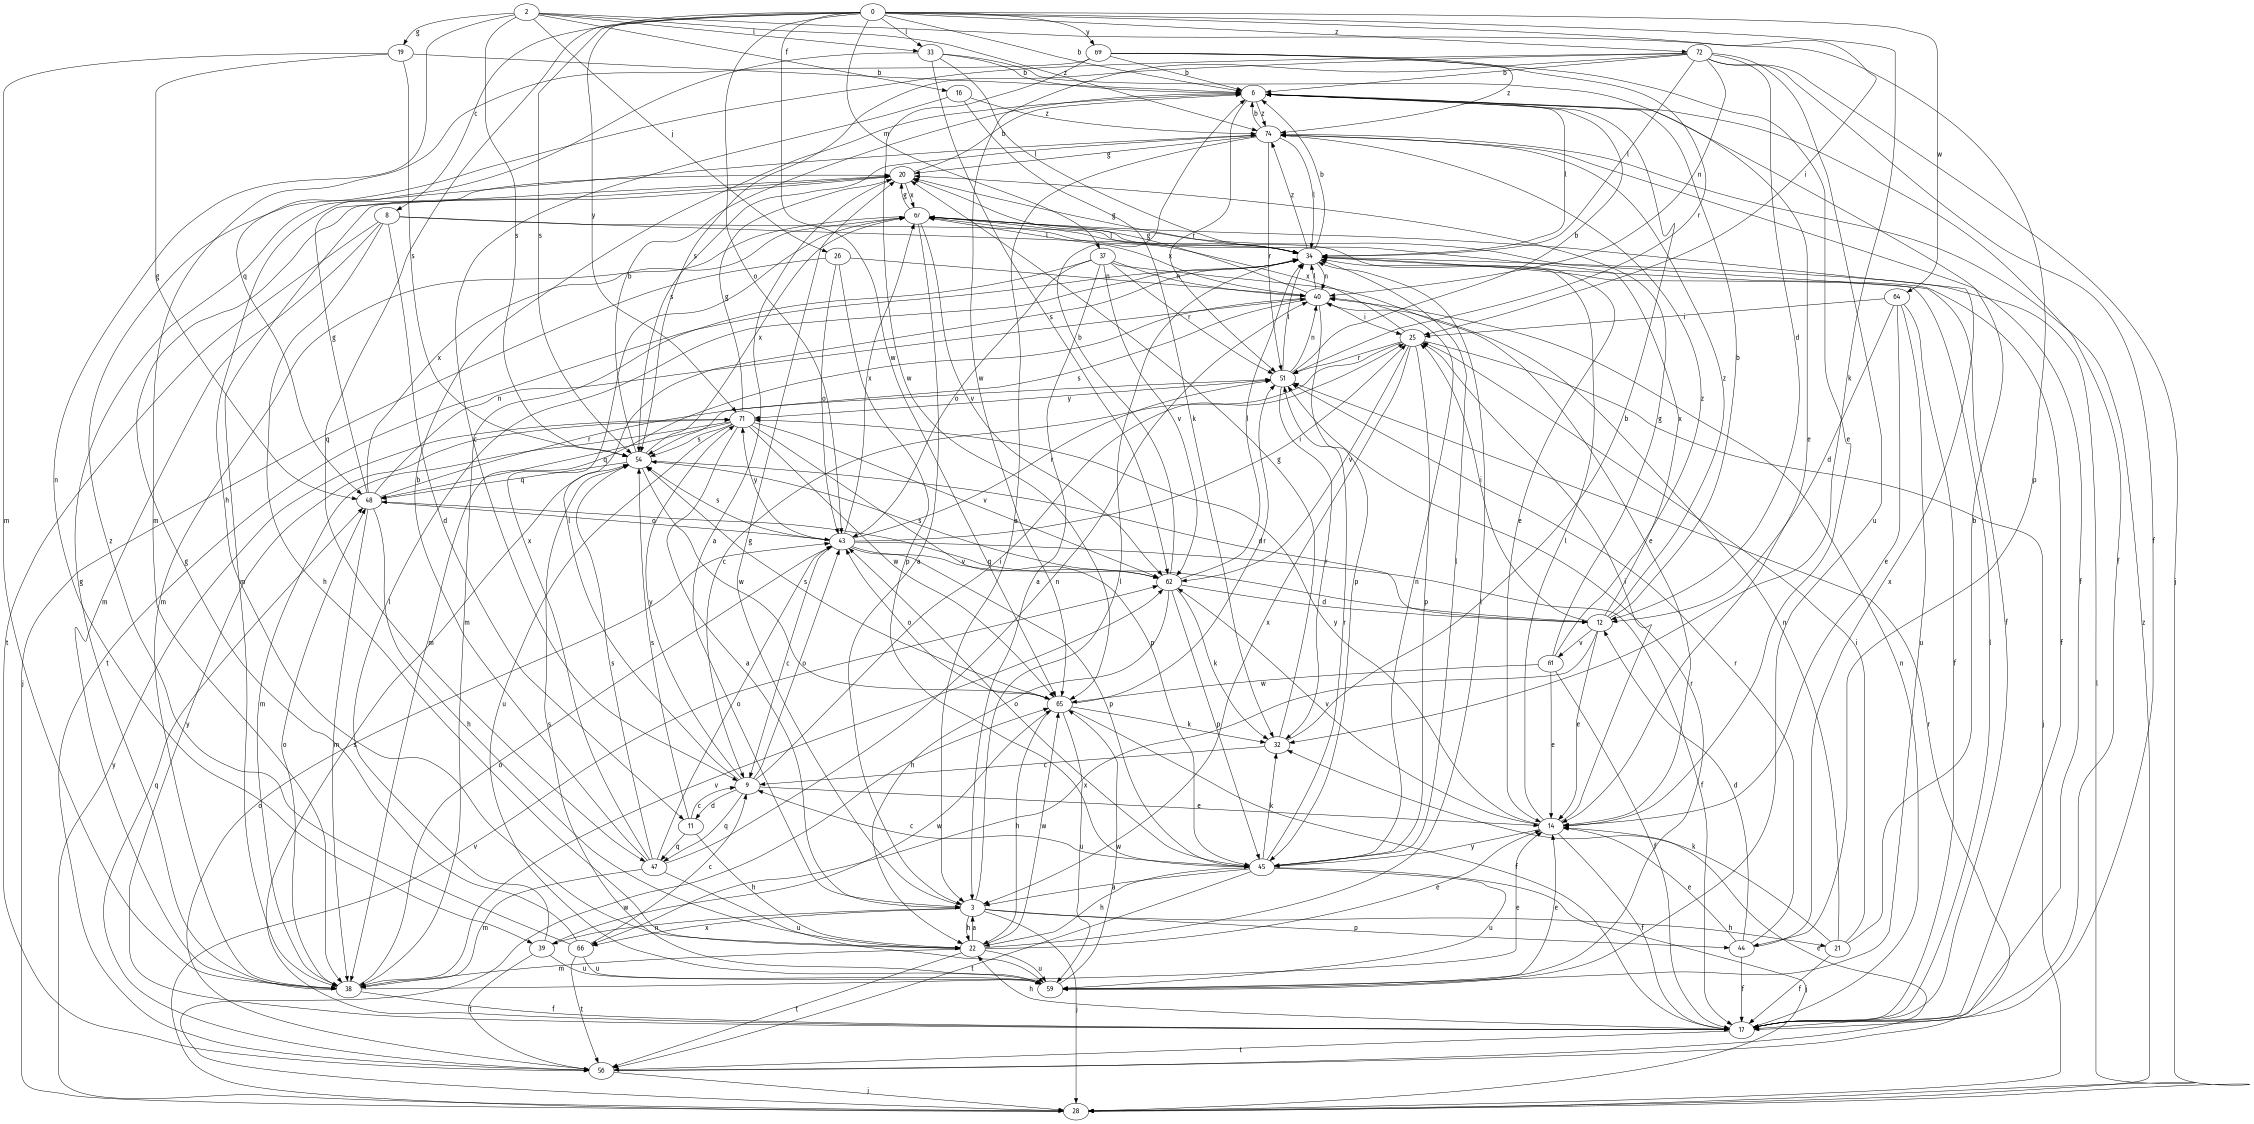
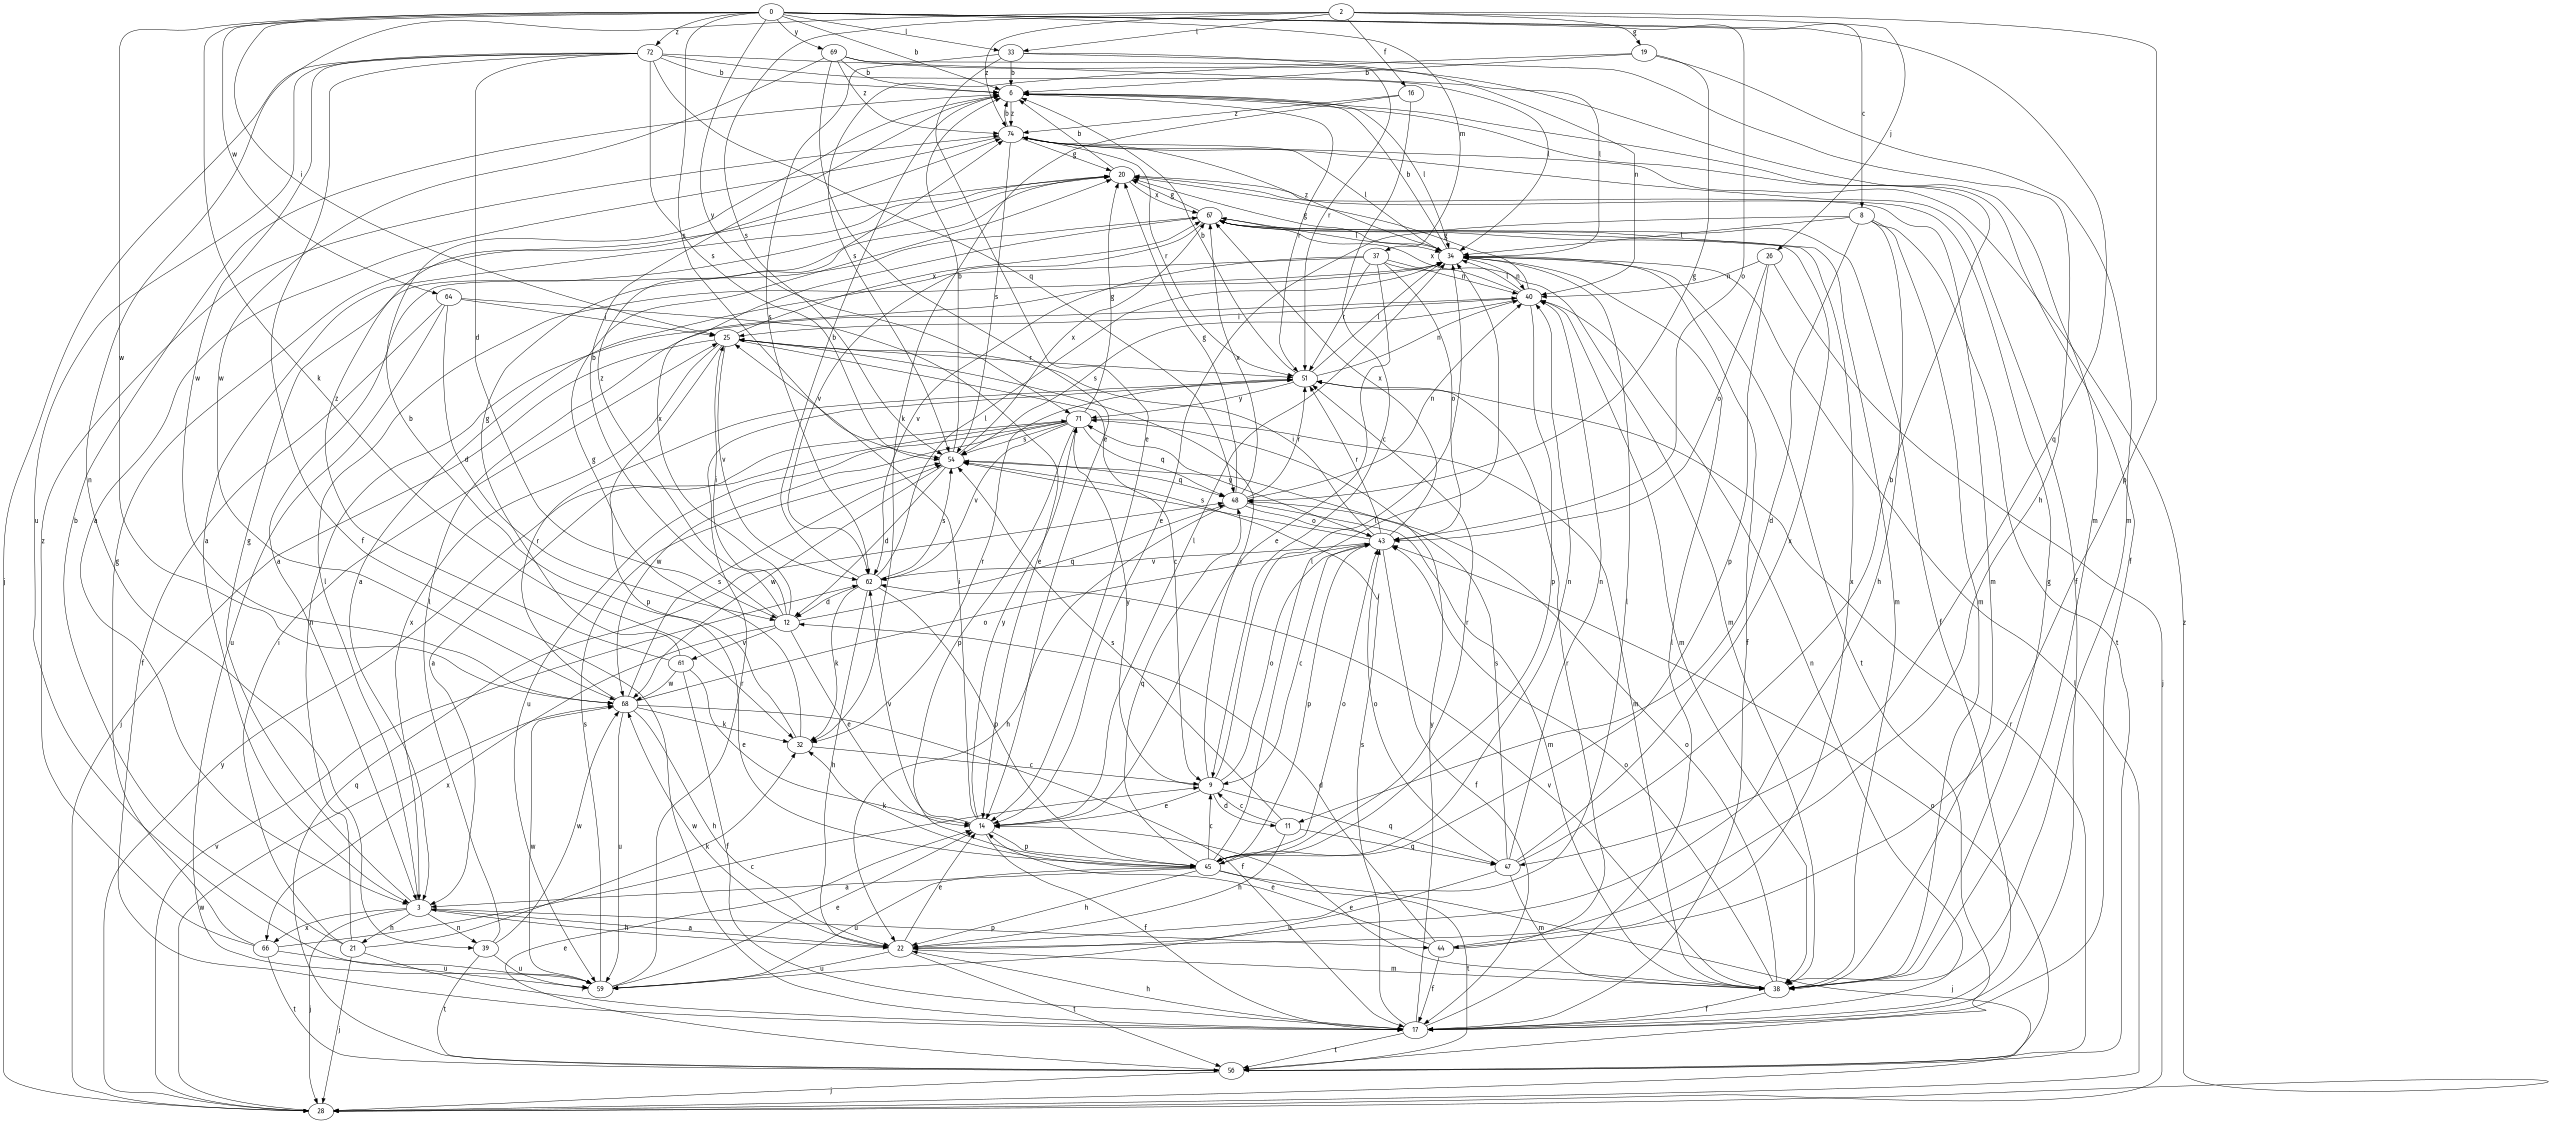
edge "45" -> "48": added, label "q"
node "65": label "65" -> "68"
edge "14" -> "45": label "y" -> "p"
edge "21" -> "28": added, label "j"
